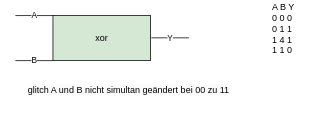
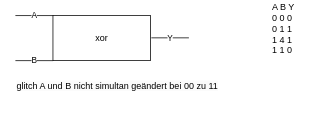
node "xor": fillcolor #d5e8d4 -> #ffffff
node "glitch A und B nicht simultan geändert bei 00 zu 11": moved (143, 94) -> (132, 90)
